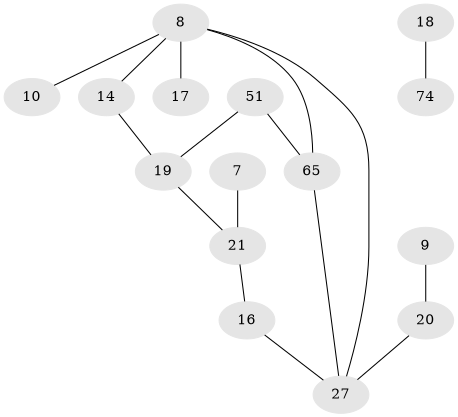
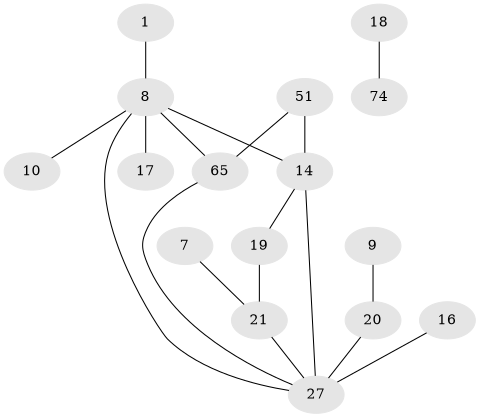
node "1": added
edge "51" -- "19": now "51" -- "14"
edge "21" -- "16": now "21" -- "27"
edge "14" -- "27": added
